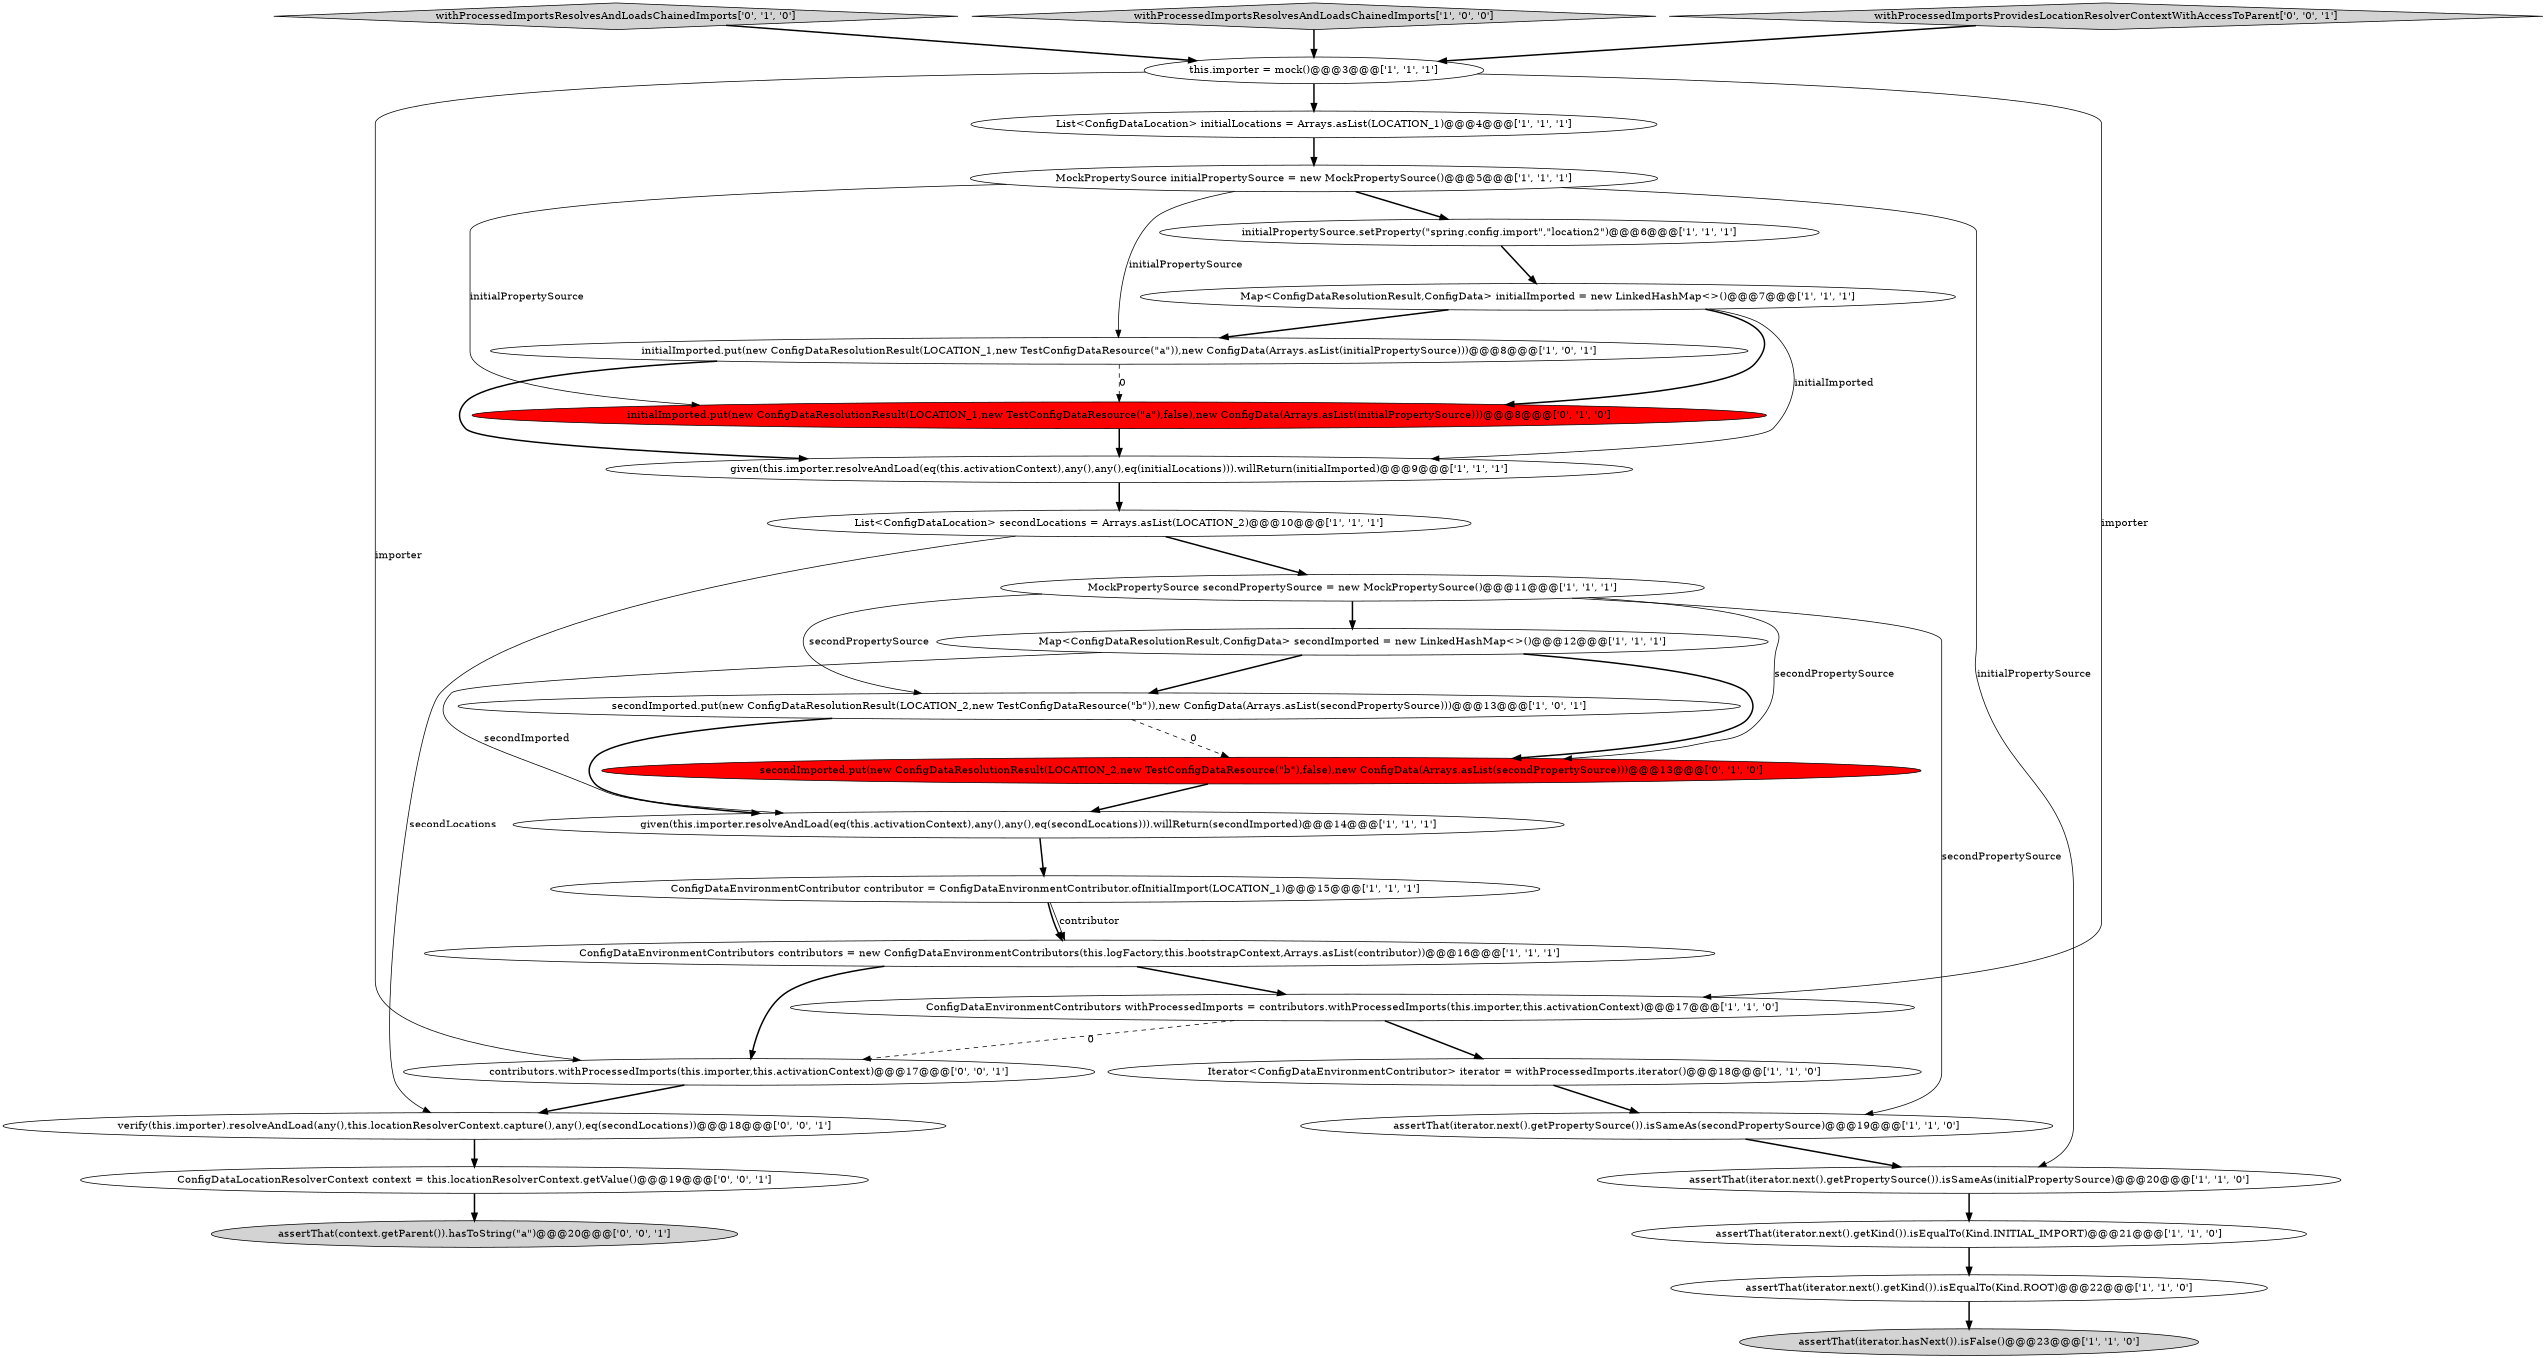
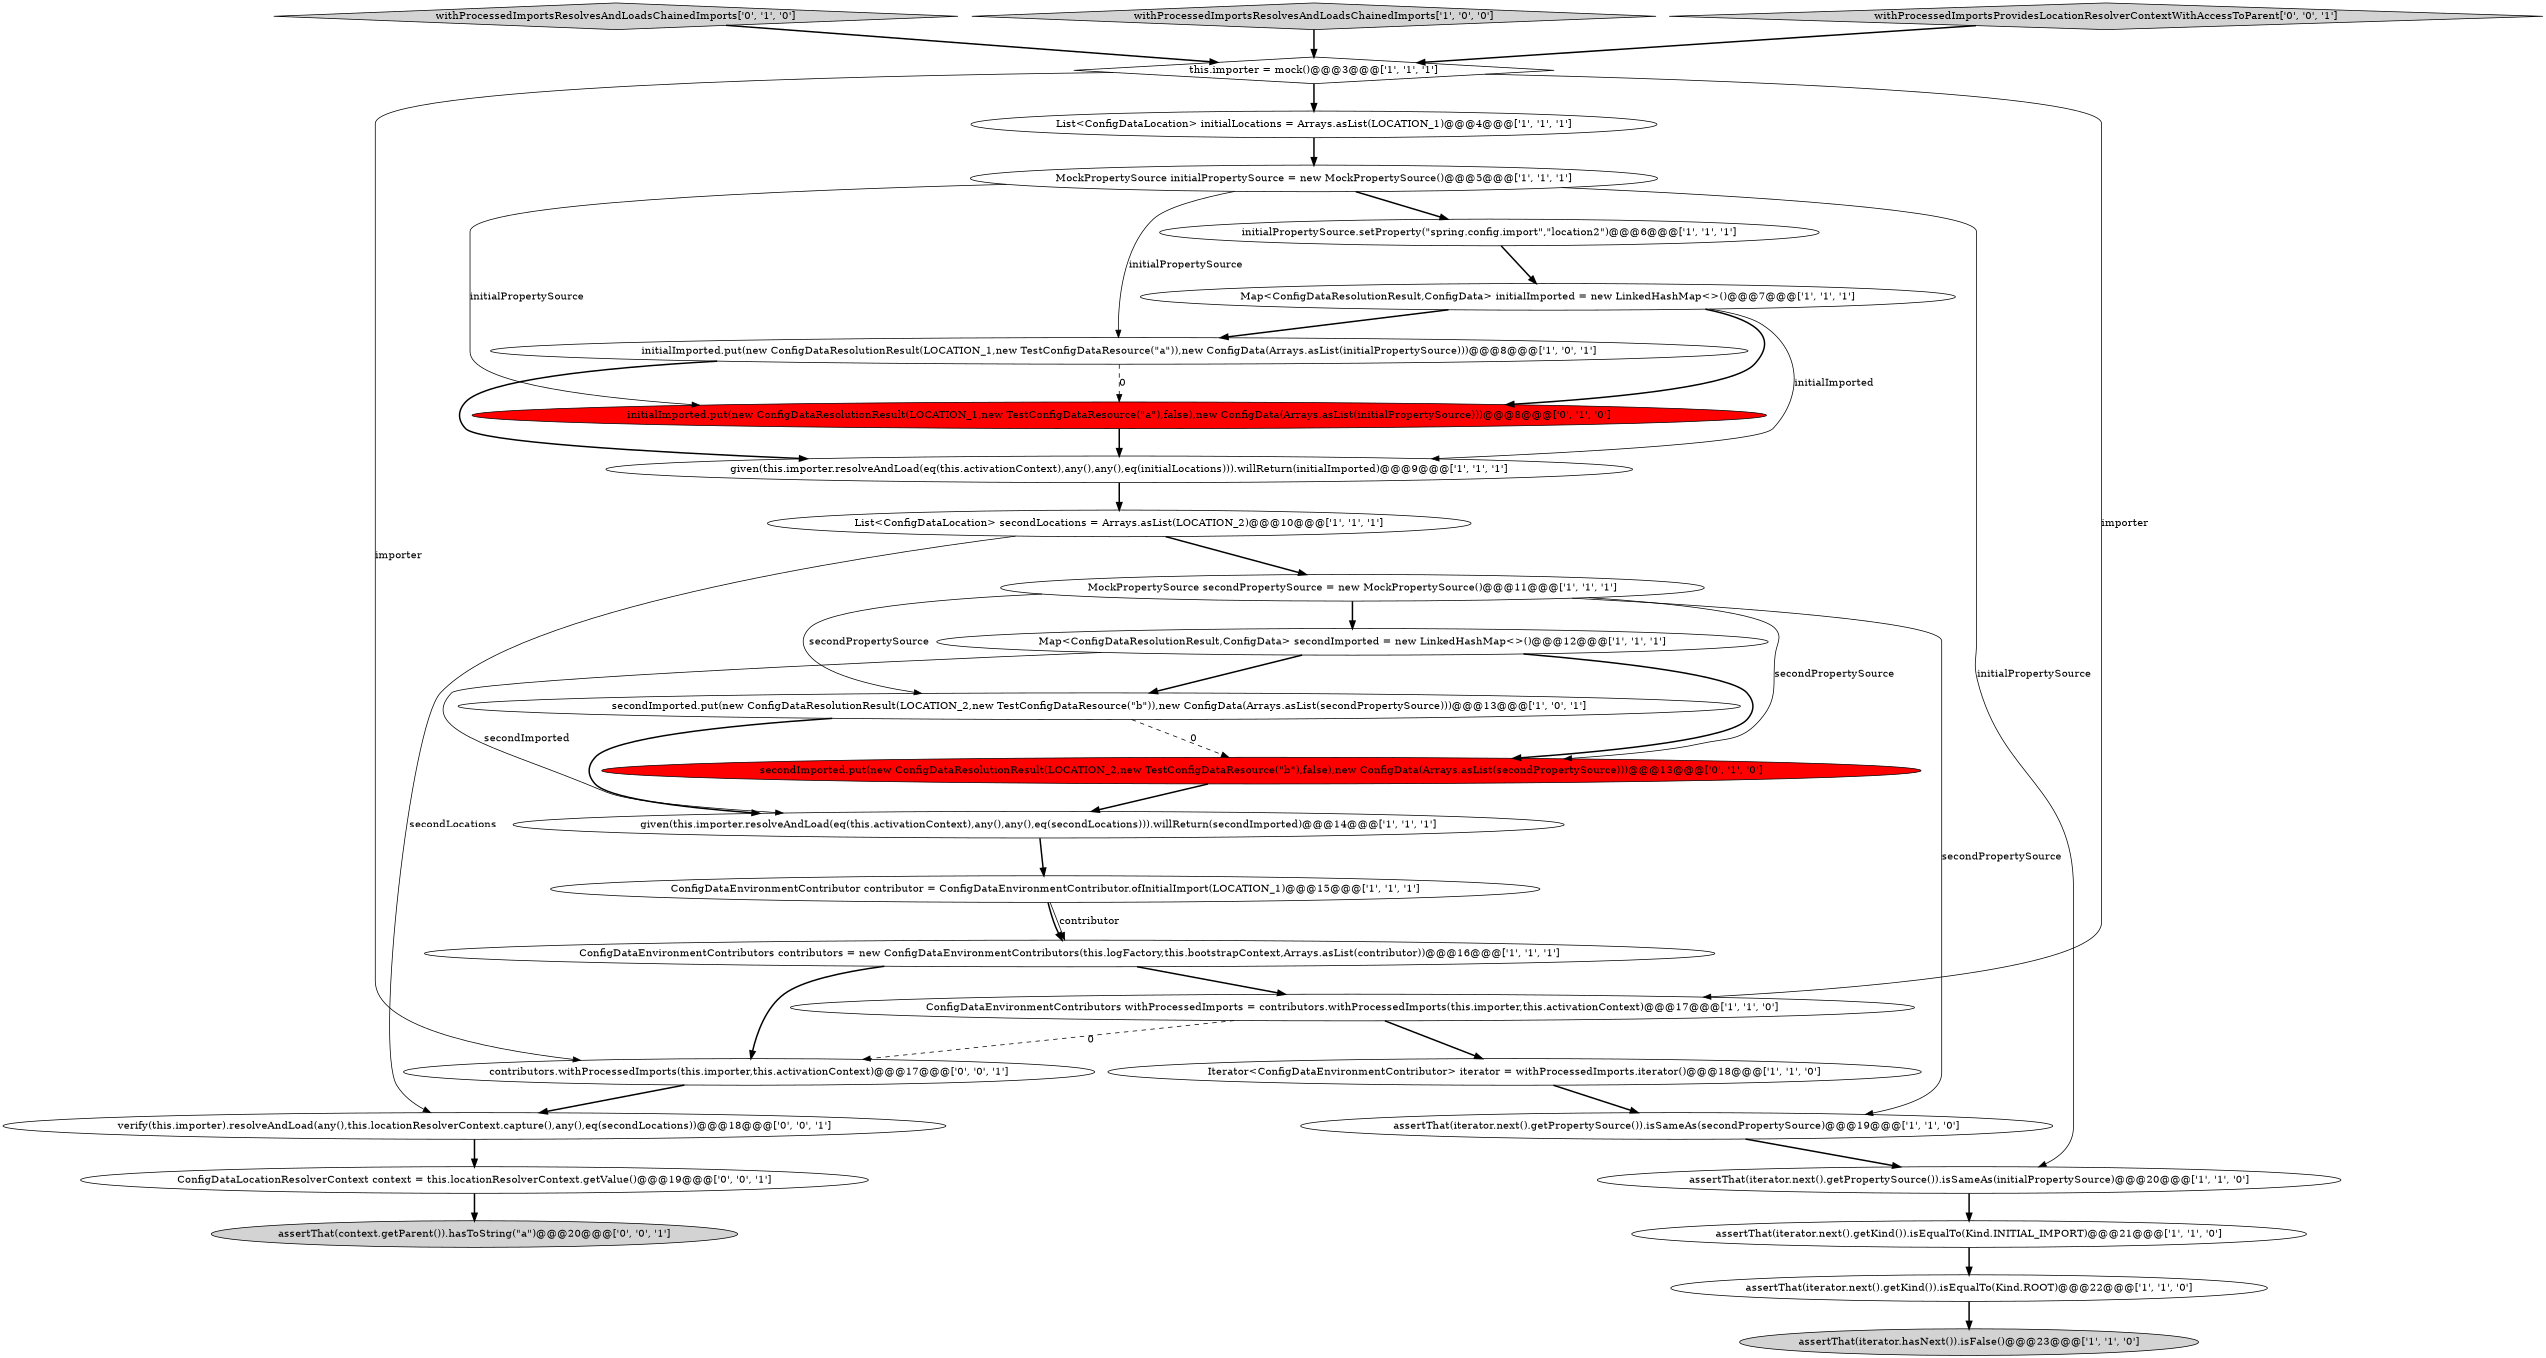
node "this.importer = mock()@@@3@@@['1', '1', '1']": shape ellipse -> diamond
